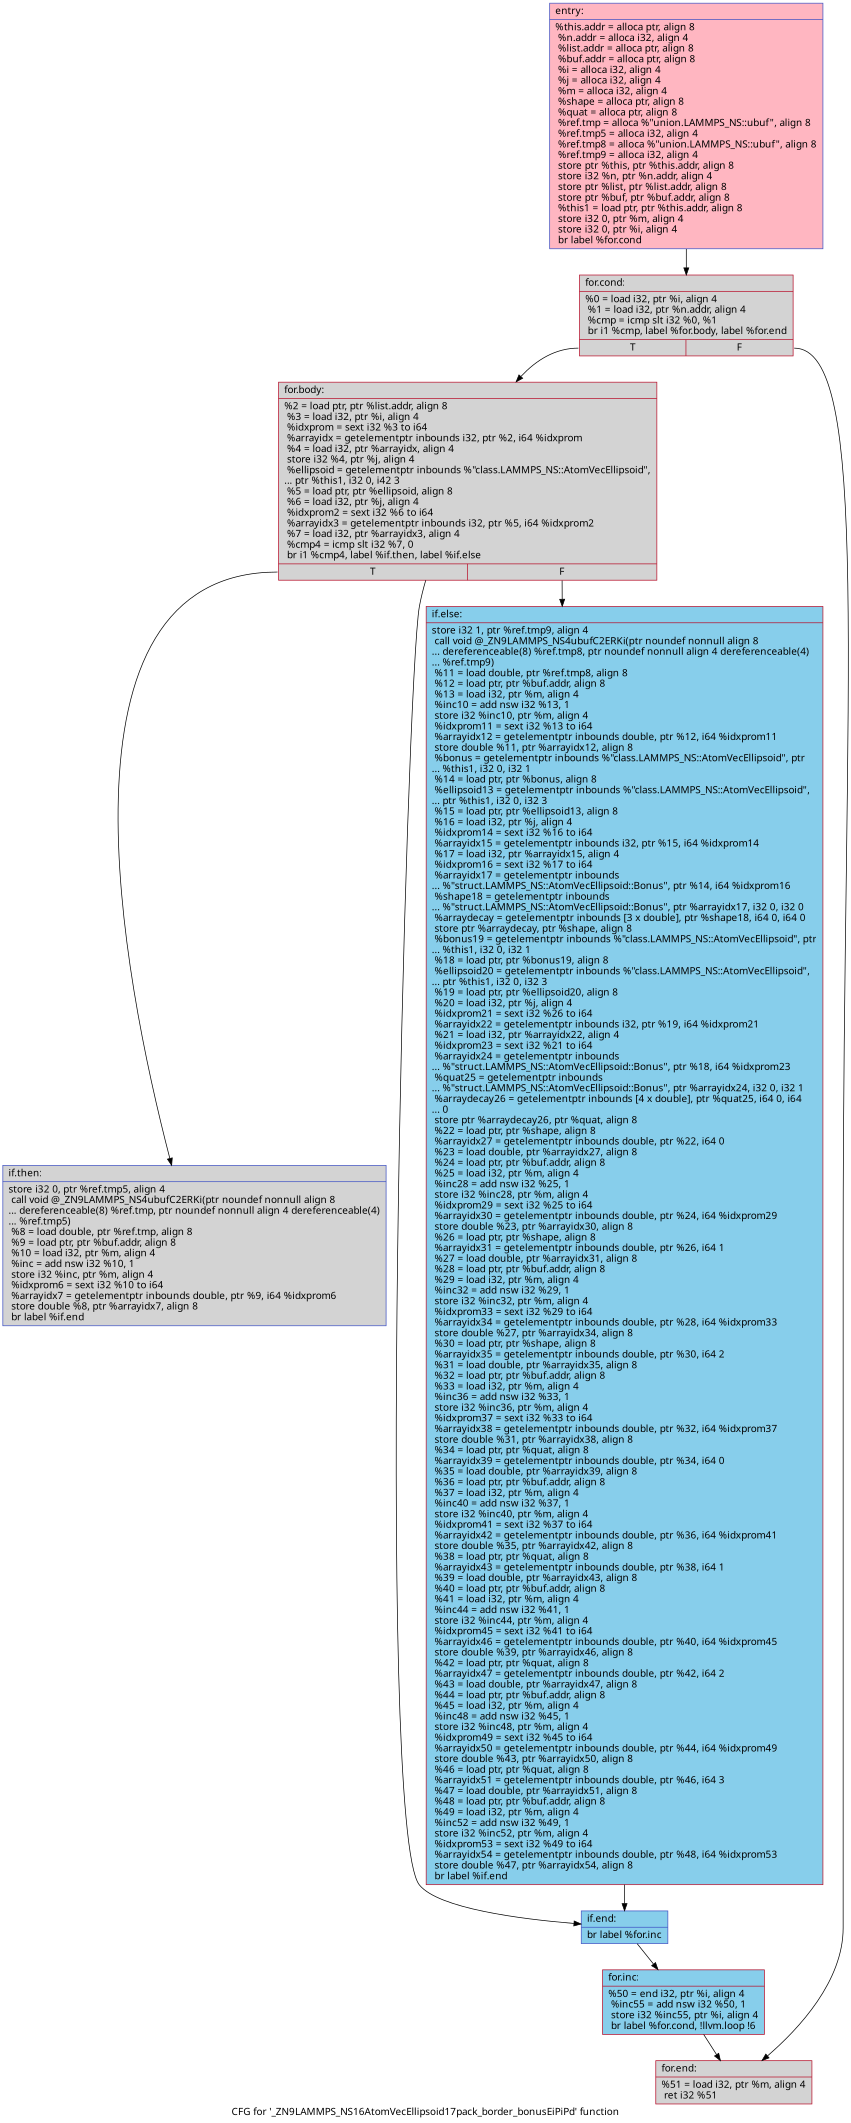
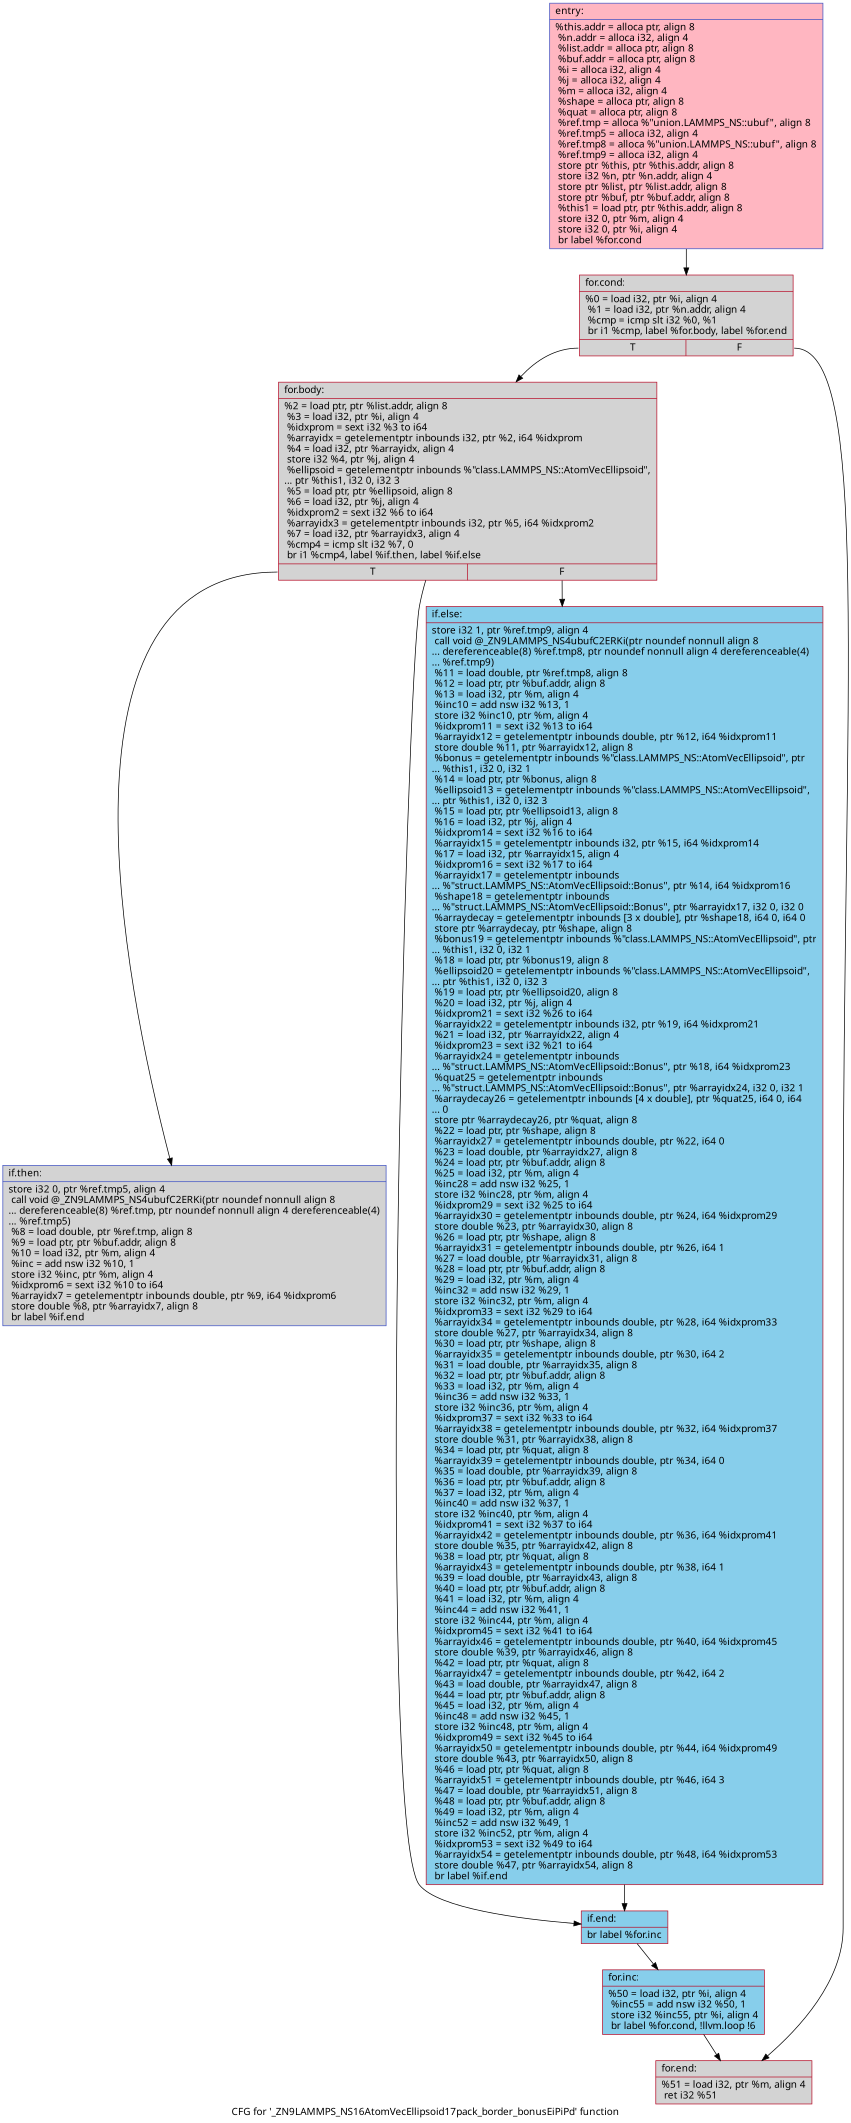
node "for.body:": text "... ptr %this1, i32 0, i42 3" -> "... ptr %this1, i32 0, i32 3"
node "if.end:": color #3d50c3ff -> #b70d28ff
node "for.inc:": text "%50 = end i32, ptr %i, align 4" -> "%50 = load i32, ptr %i, align 4"
